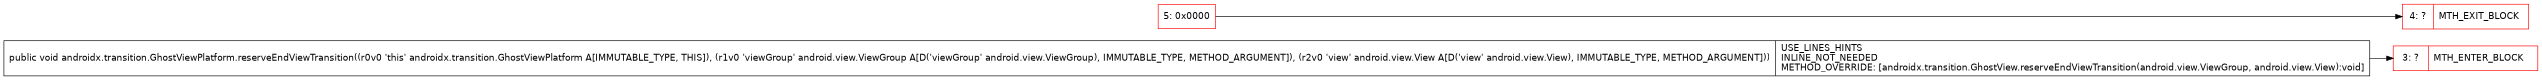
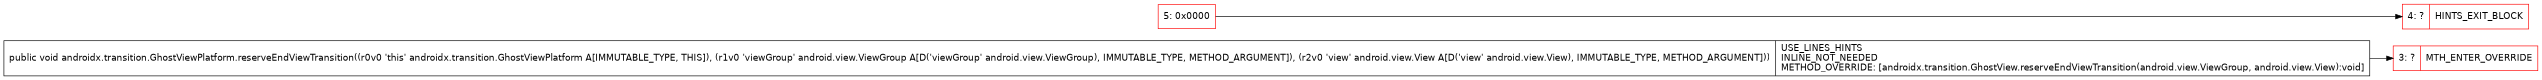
node "4: ?": text "MTH_EXIT_BLOCK" -> "HINTS_EXIT_BLOCK"
node "3: ?": text "MTH_ENTER_BLOCK" -> "MTH_ENTER_OVERRIDE"
